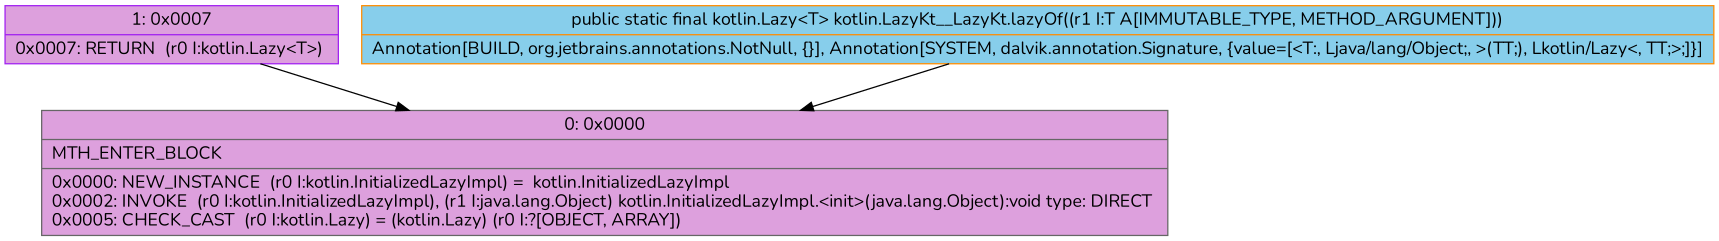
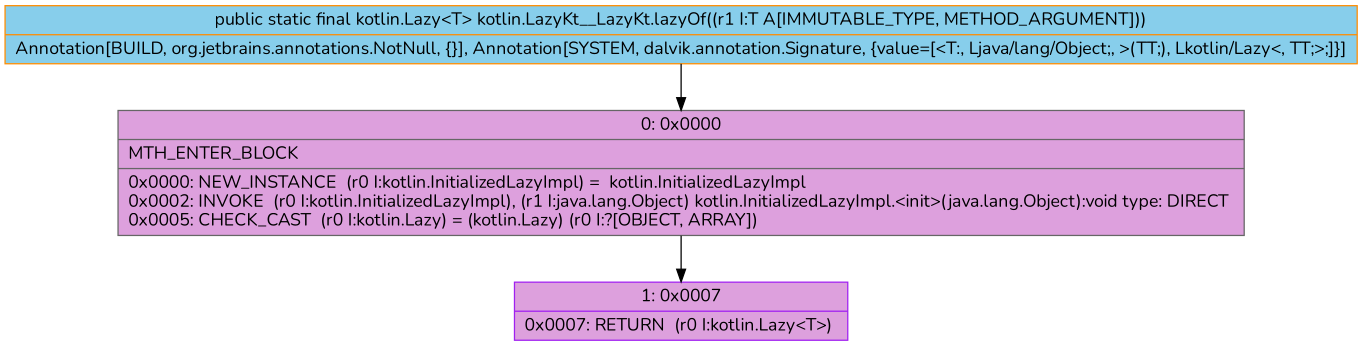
edge "1: 0x0007" -> "0: 0x0000": reversed
